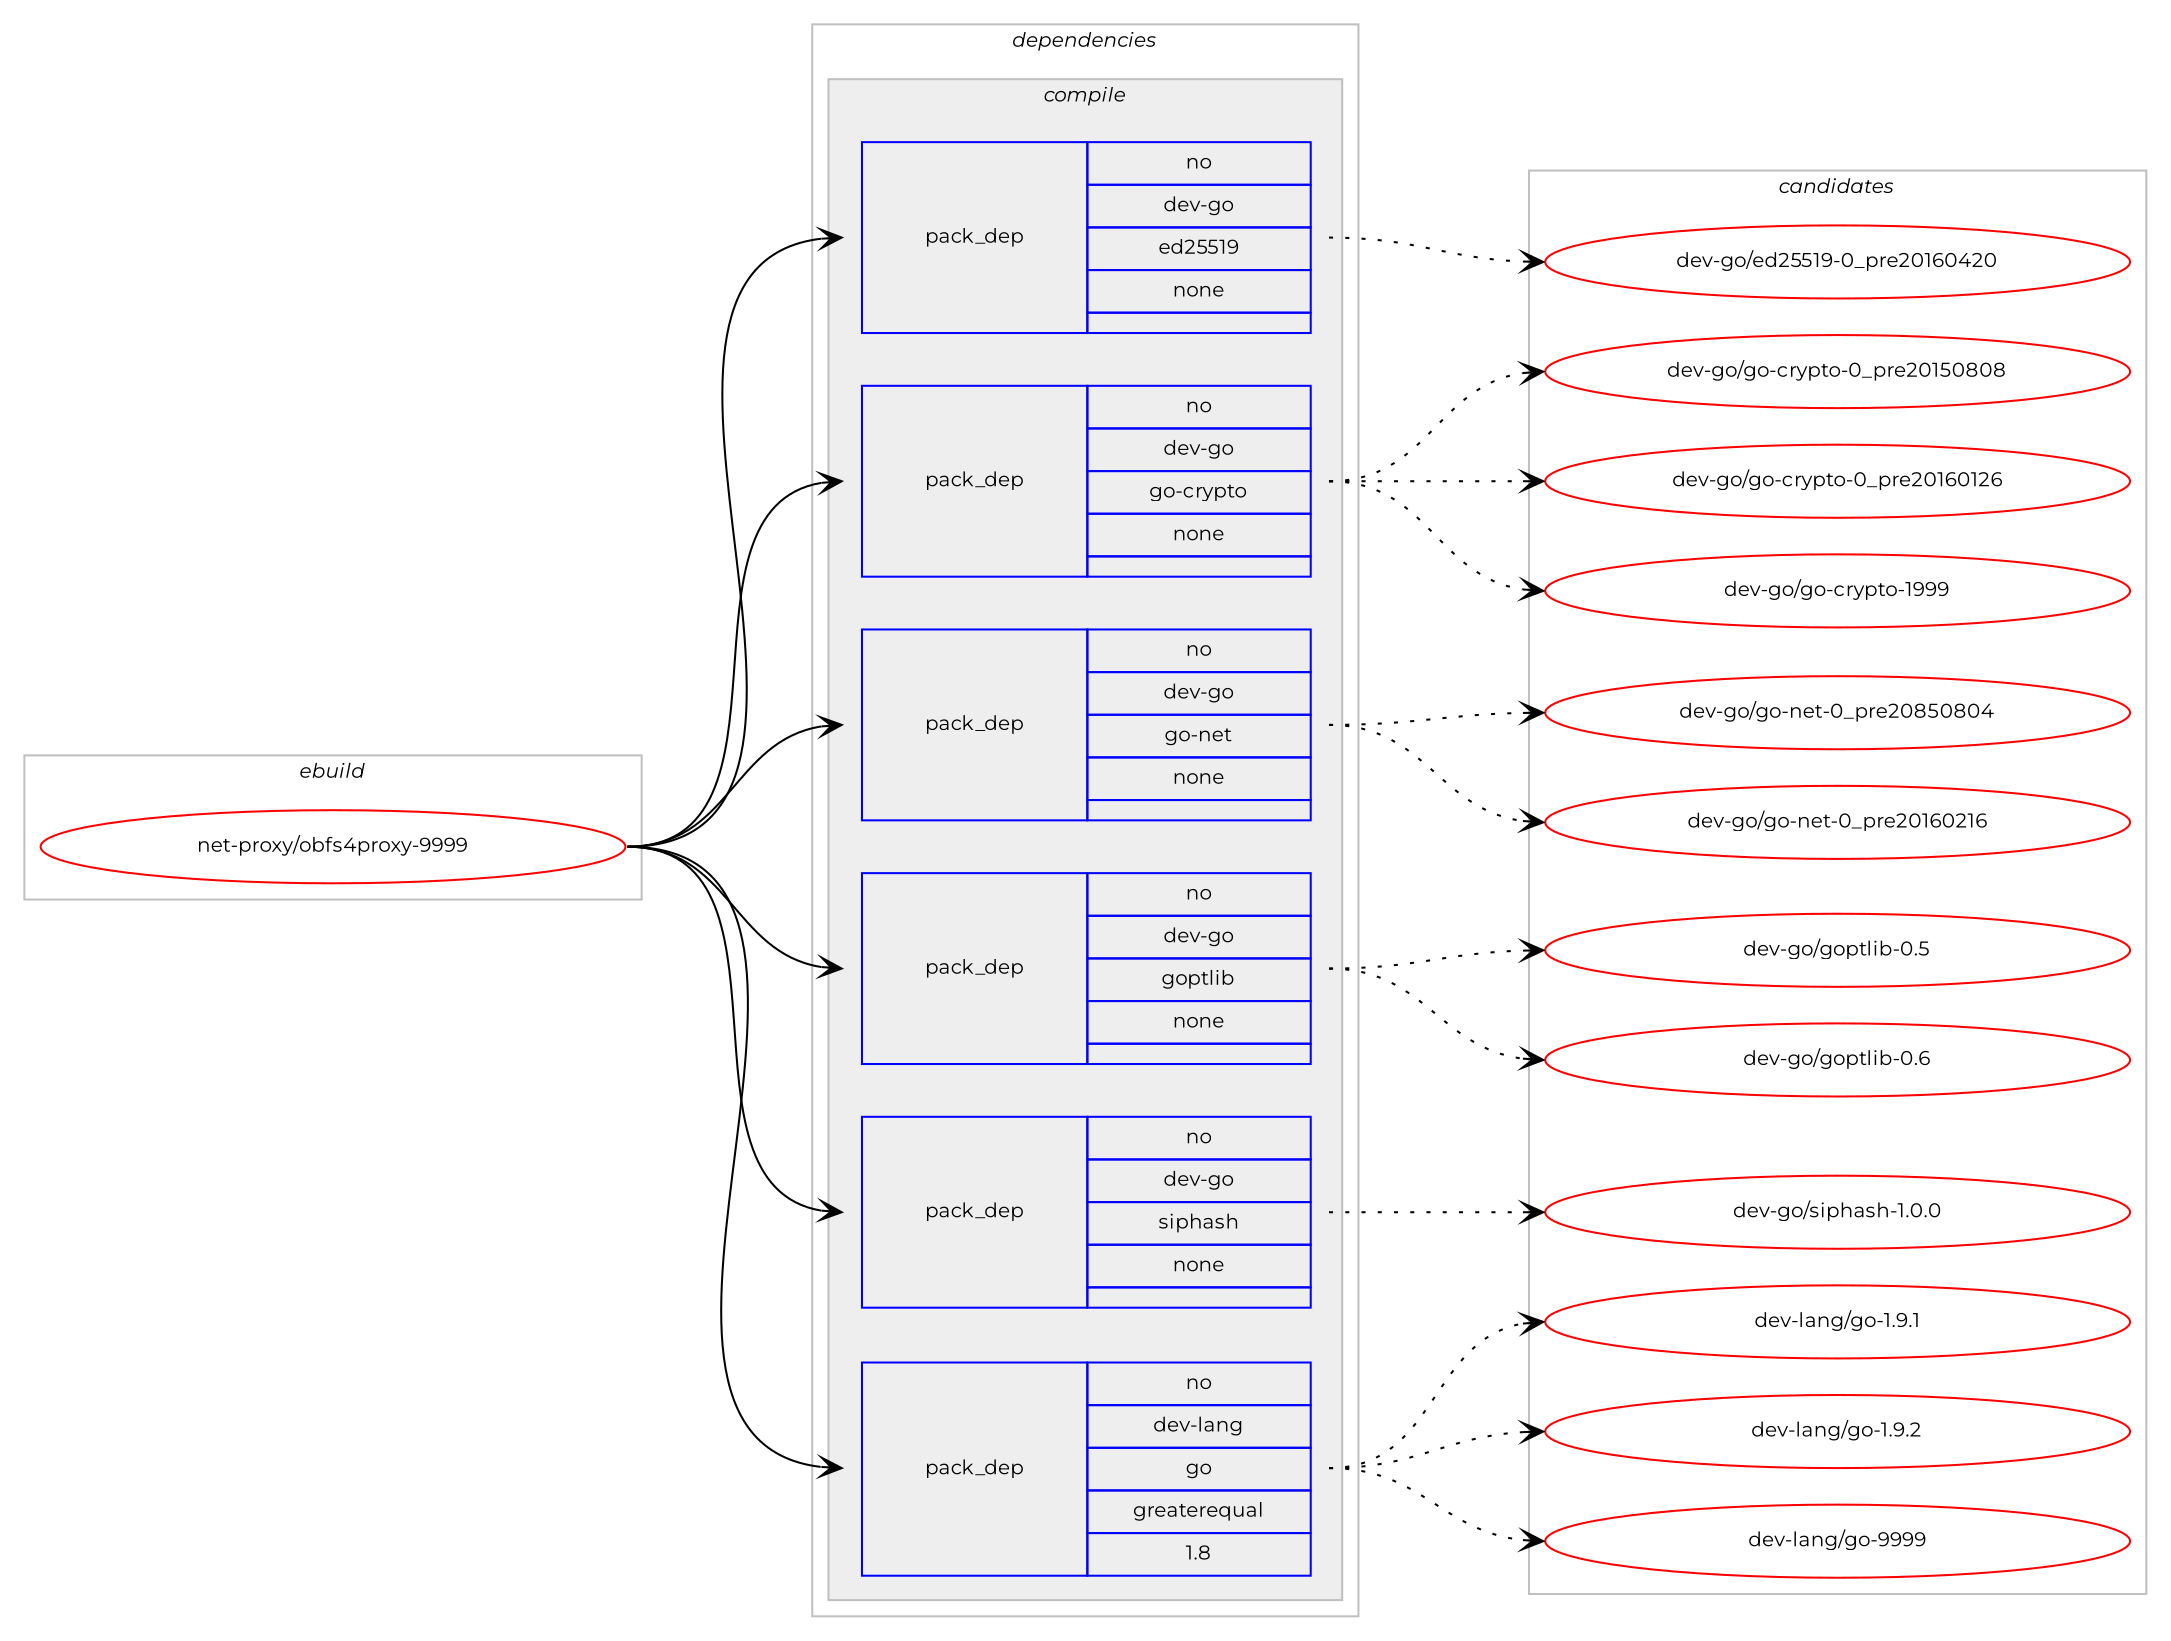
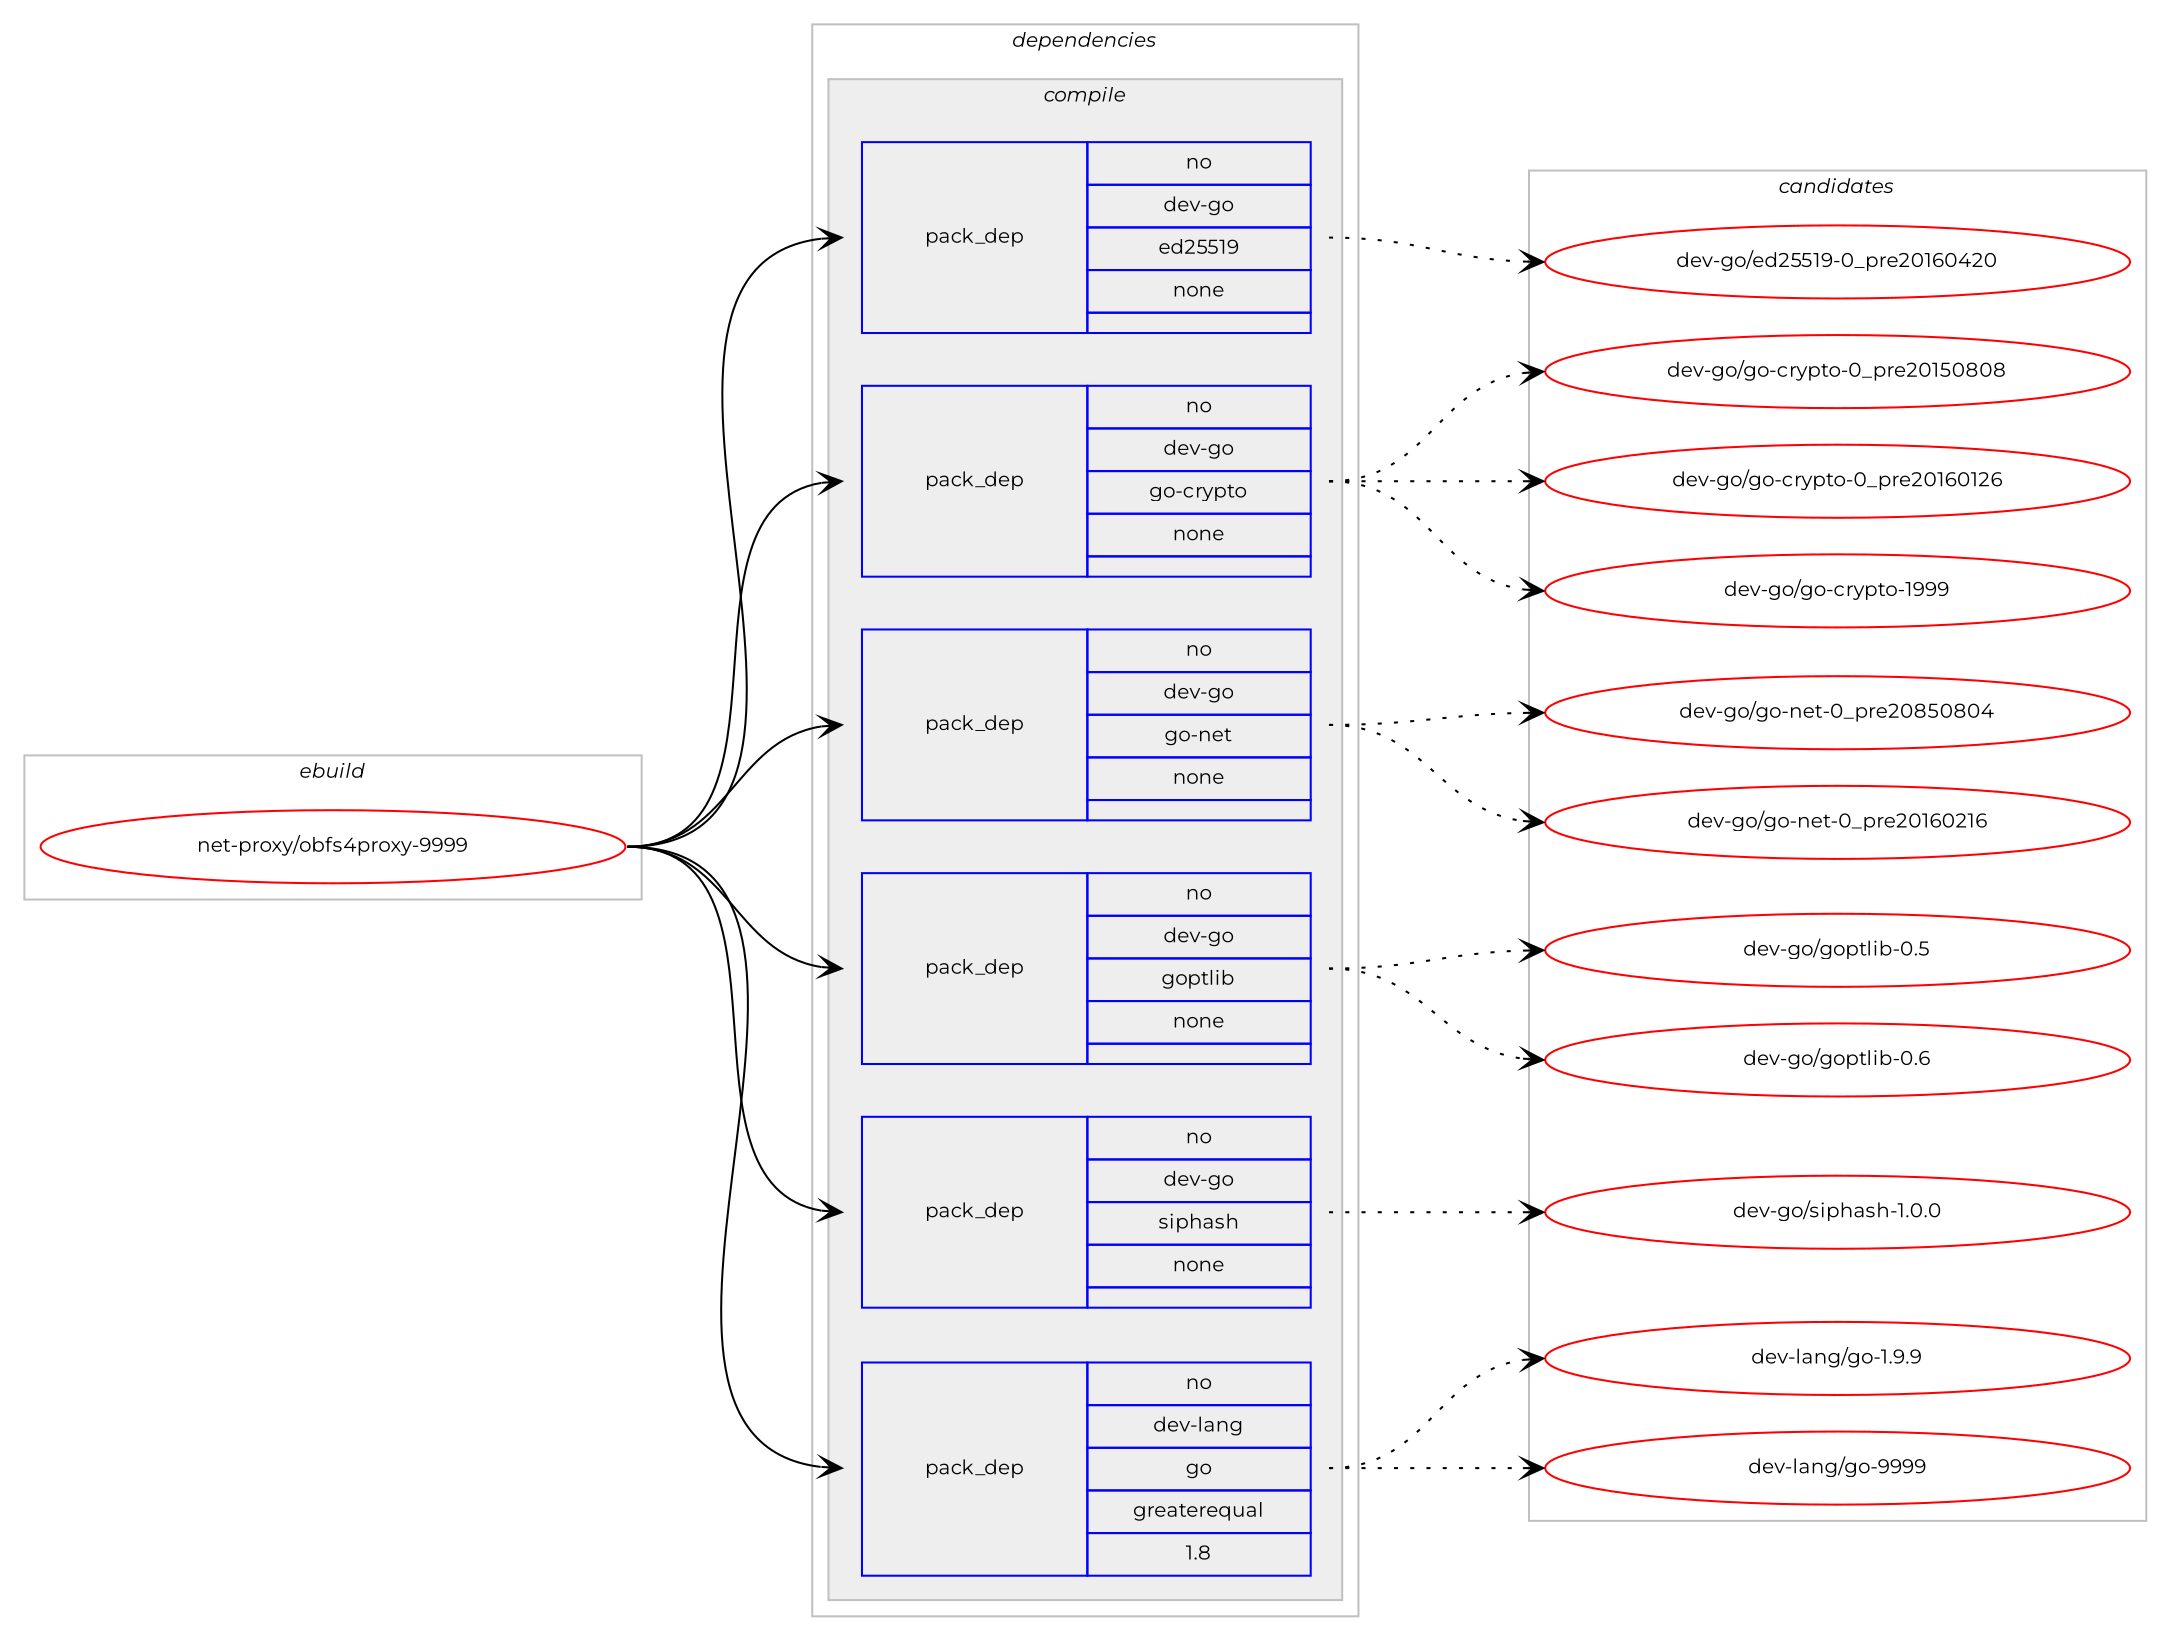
node "dev-lang/go-1.9.1": label "dev-lang/go-1.9.1" -> "dev-lang/go-1.9.9"
node "dev-lang/go-1.9.2": removed
